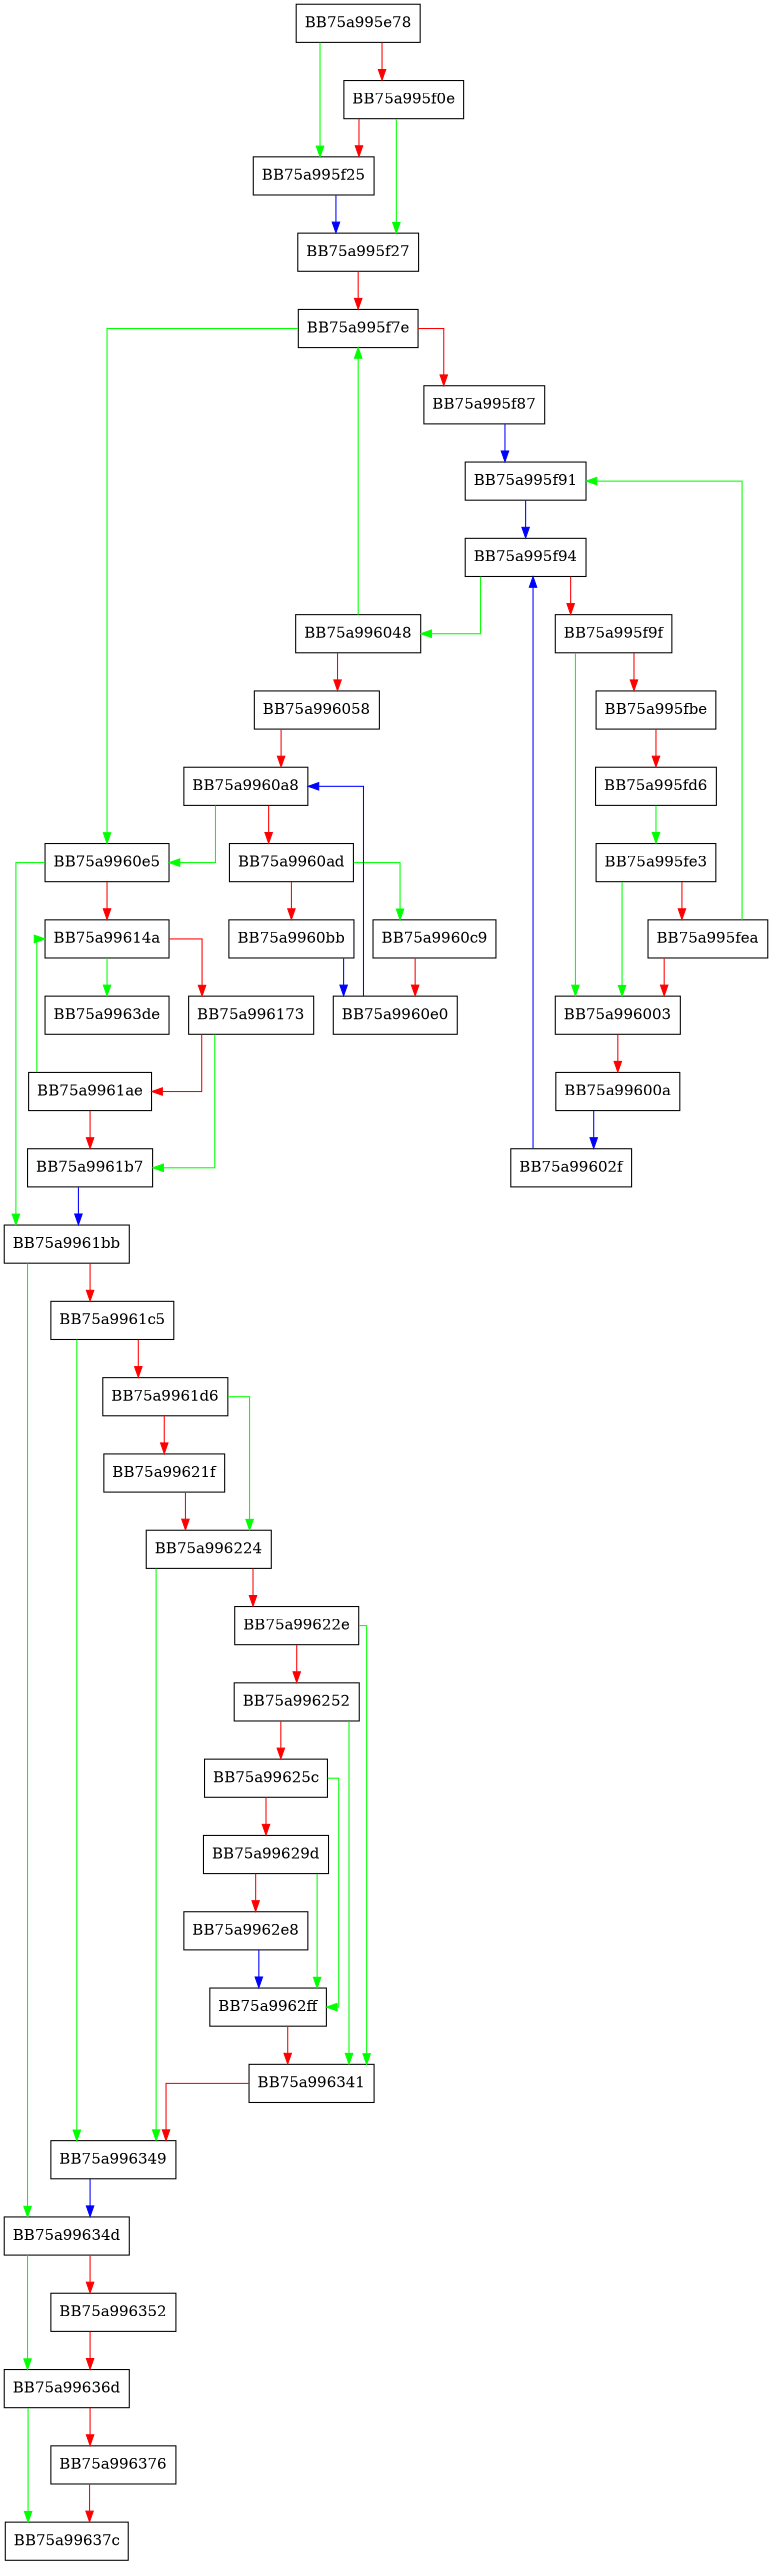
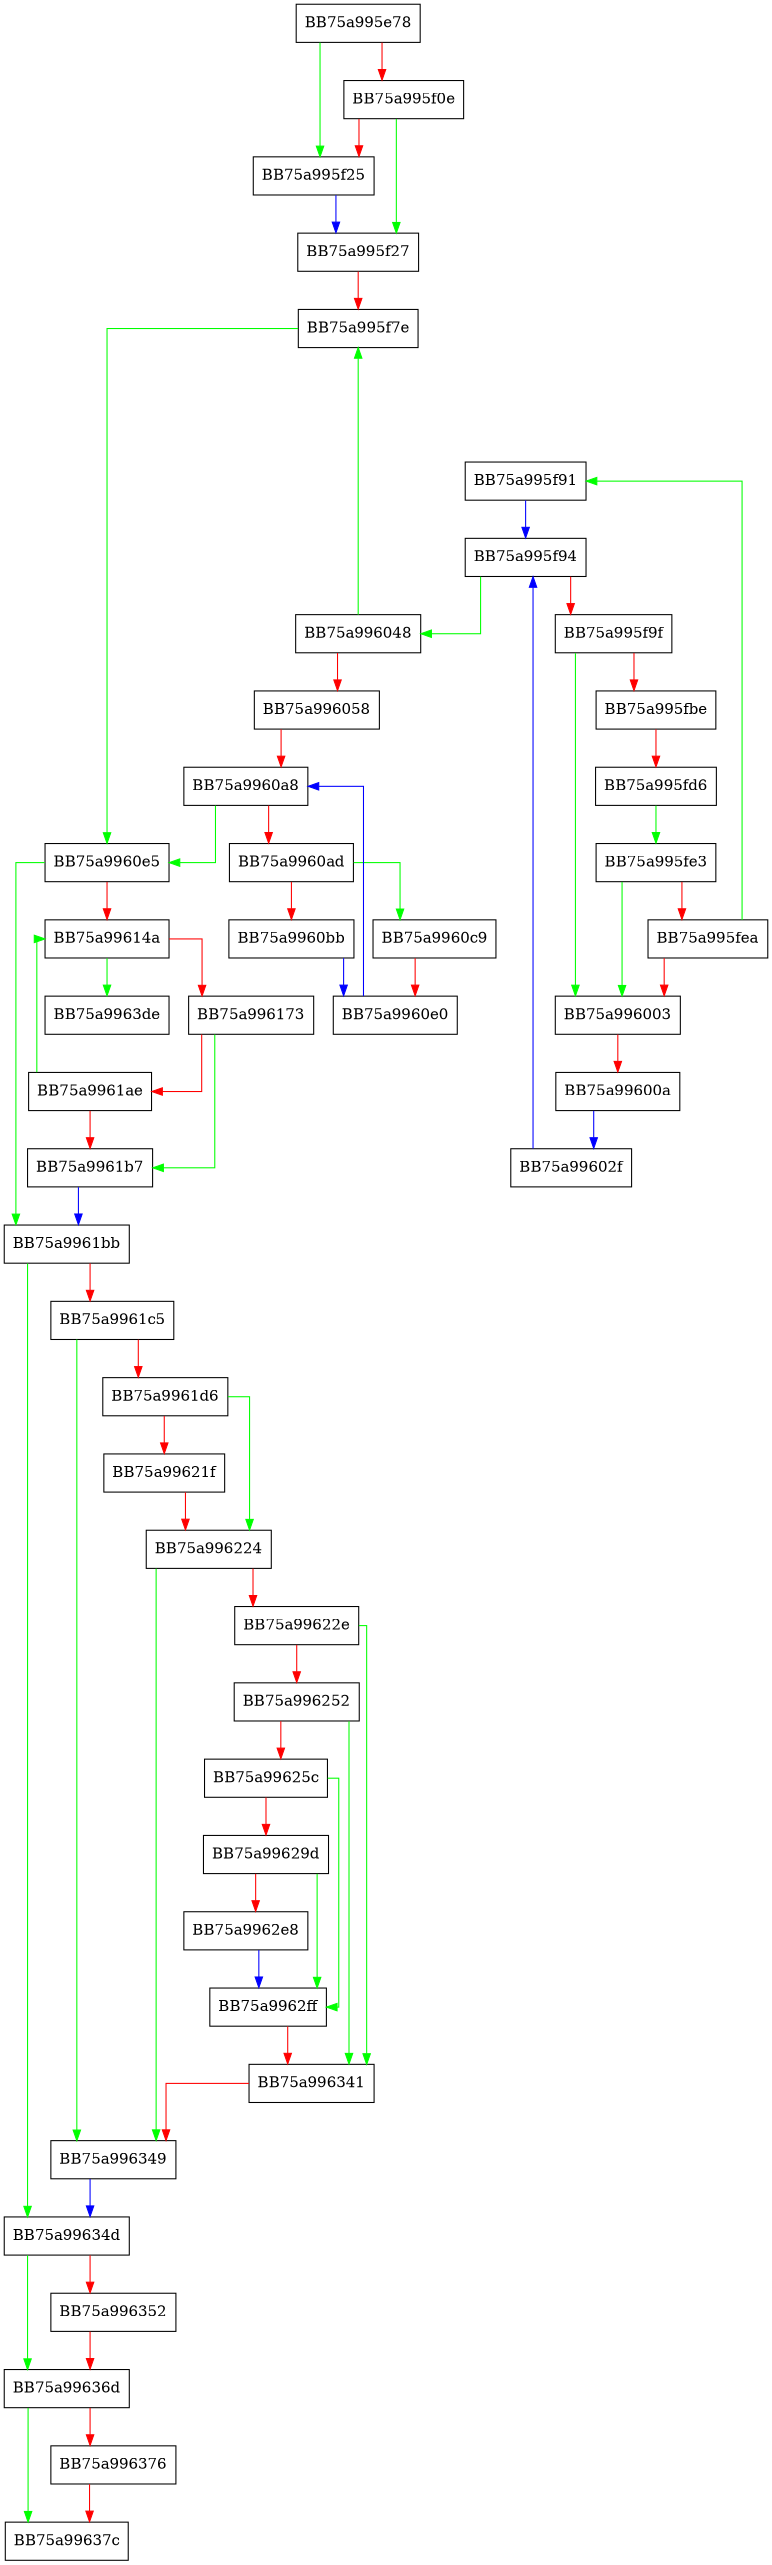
node "BB75a995f87": removed
